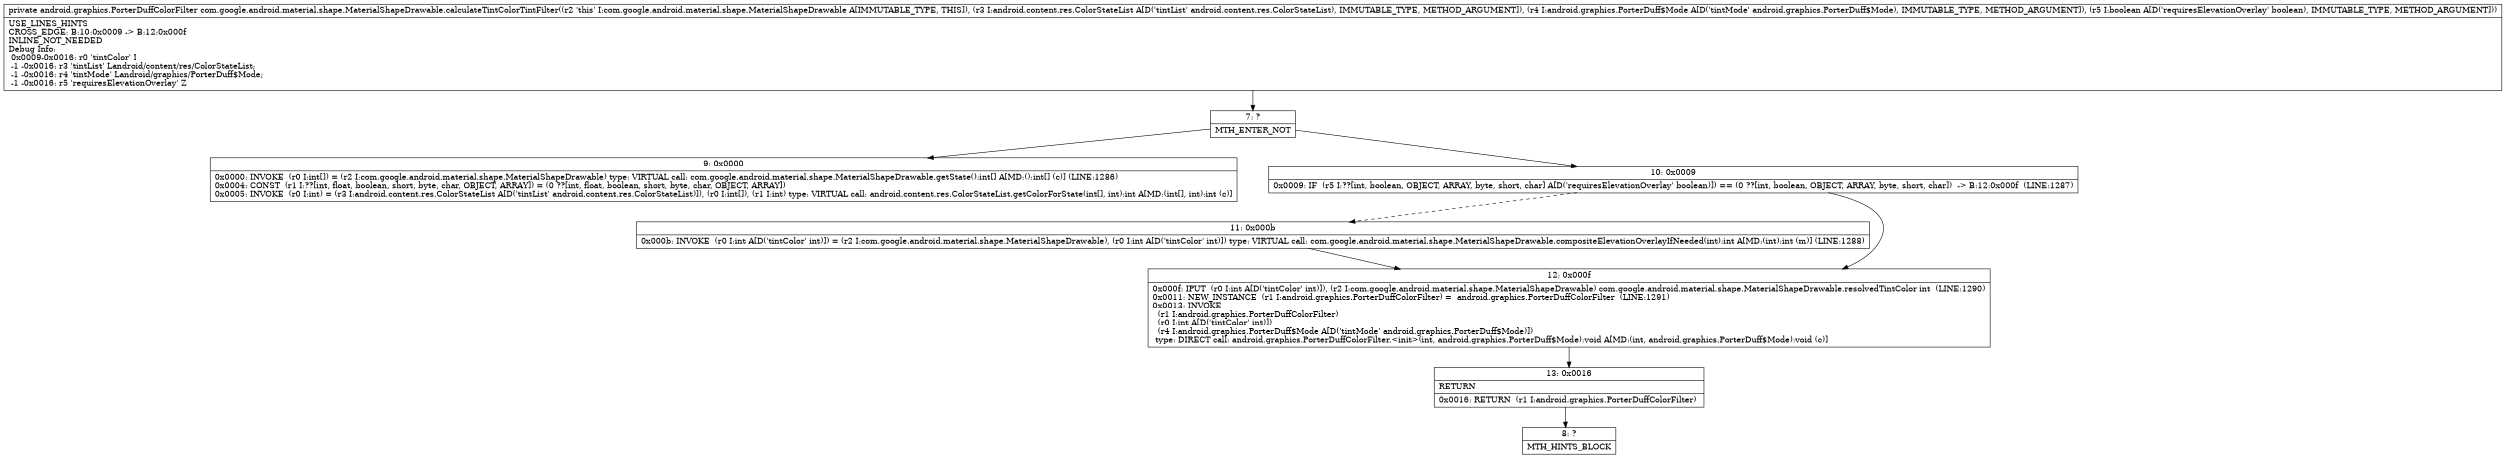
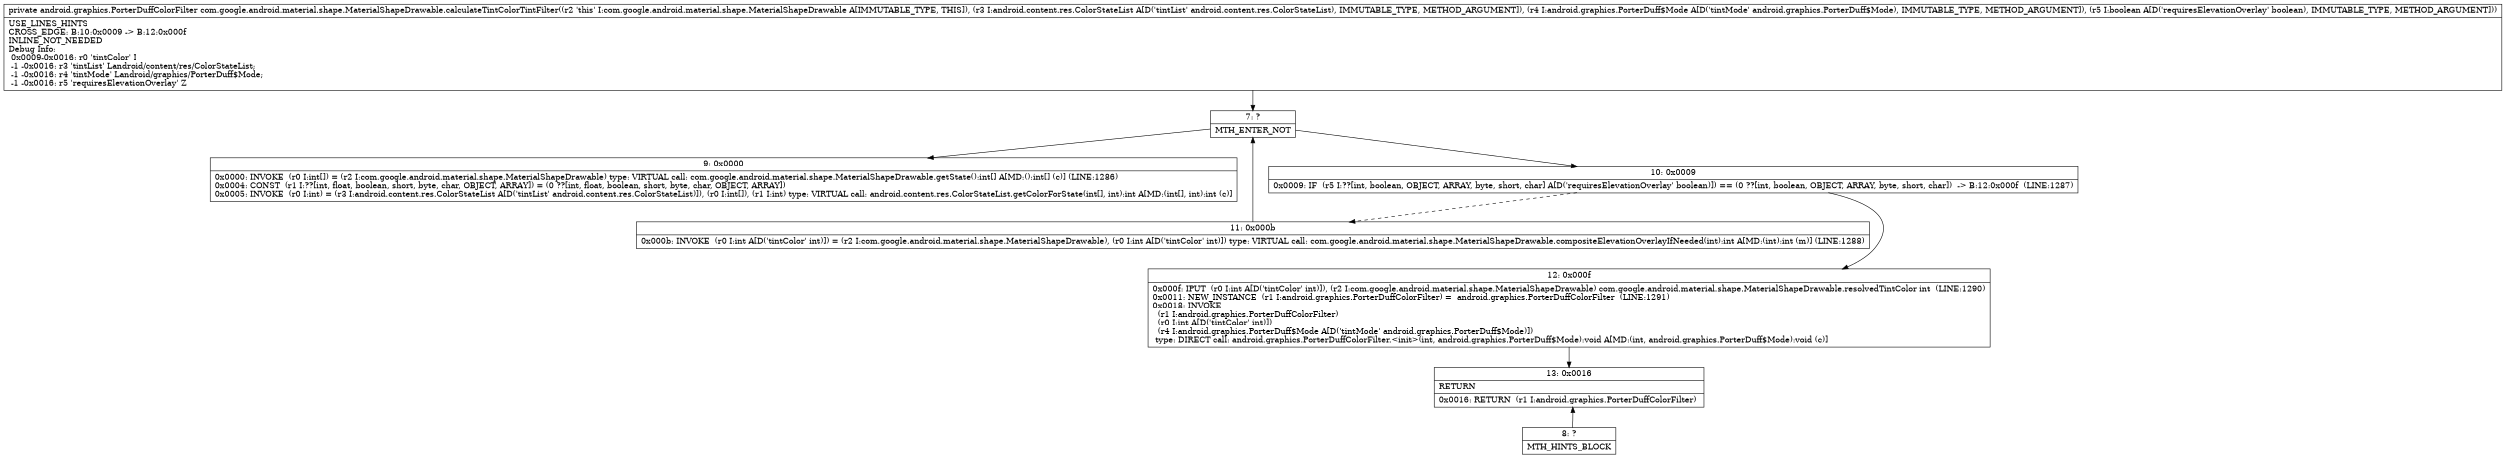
edge "11: 0x000b" -> "12: 0x000f": now "11: 0x000b" -> "7: ?"
node "12: 0x000f": text "0x0013: INVOKE" -> "0x0018: INVOKE"
edge "13: 0x0016" -> "8: ?": reversed
